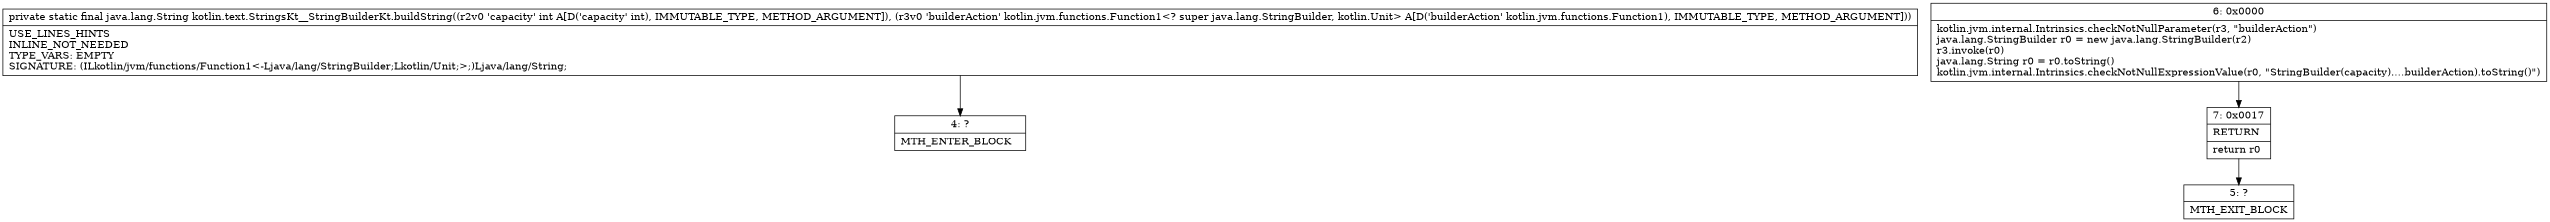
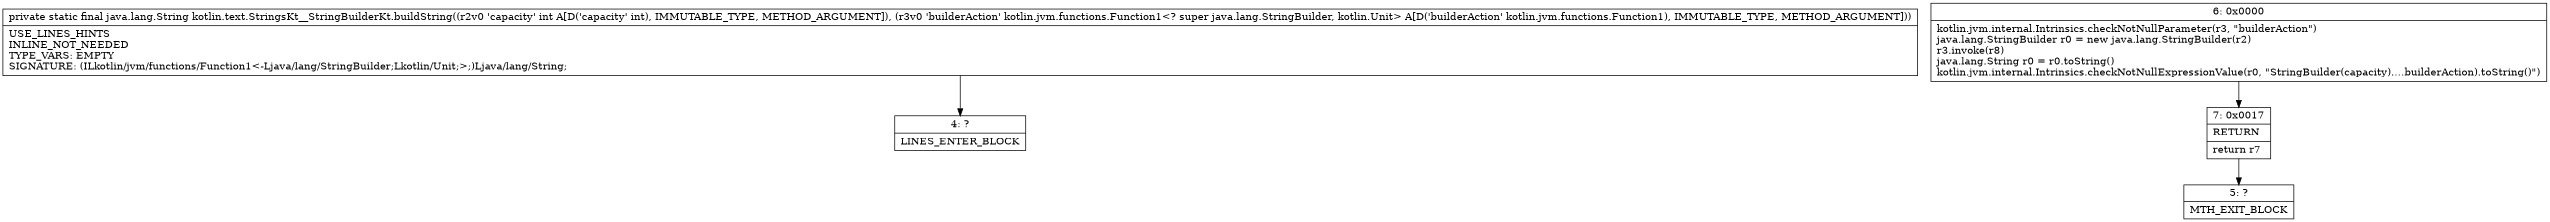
node "6: 0x0000": text "r3.invoke(r0)" -> "r3.invoke(r8)"
node "4: ?": text "MTH_ENTER_BLOCK" -> "LINES_ENTER_BLOCK"
node "7: 0x0017": text "return r0" -> "return r7"
